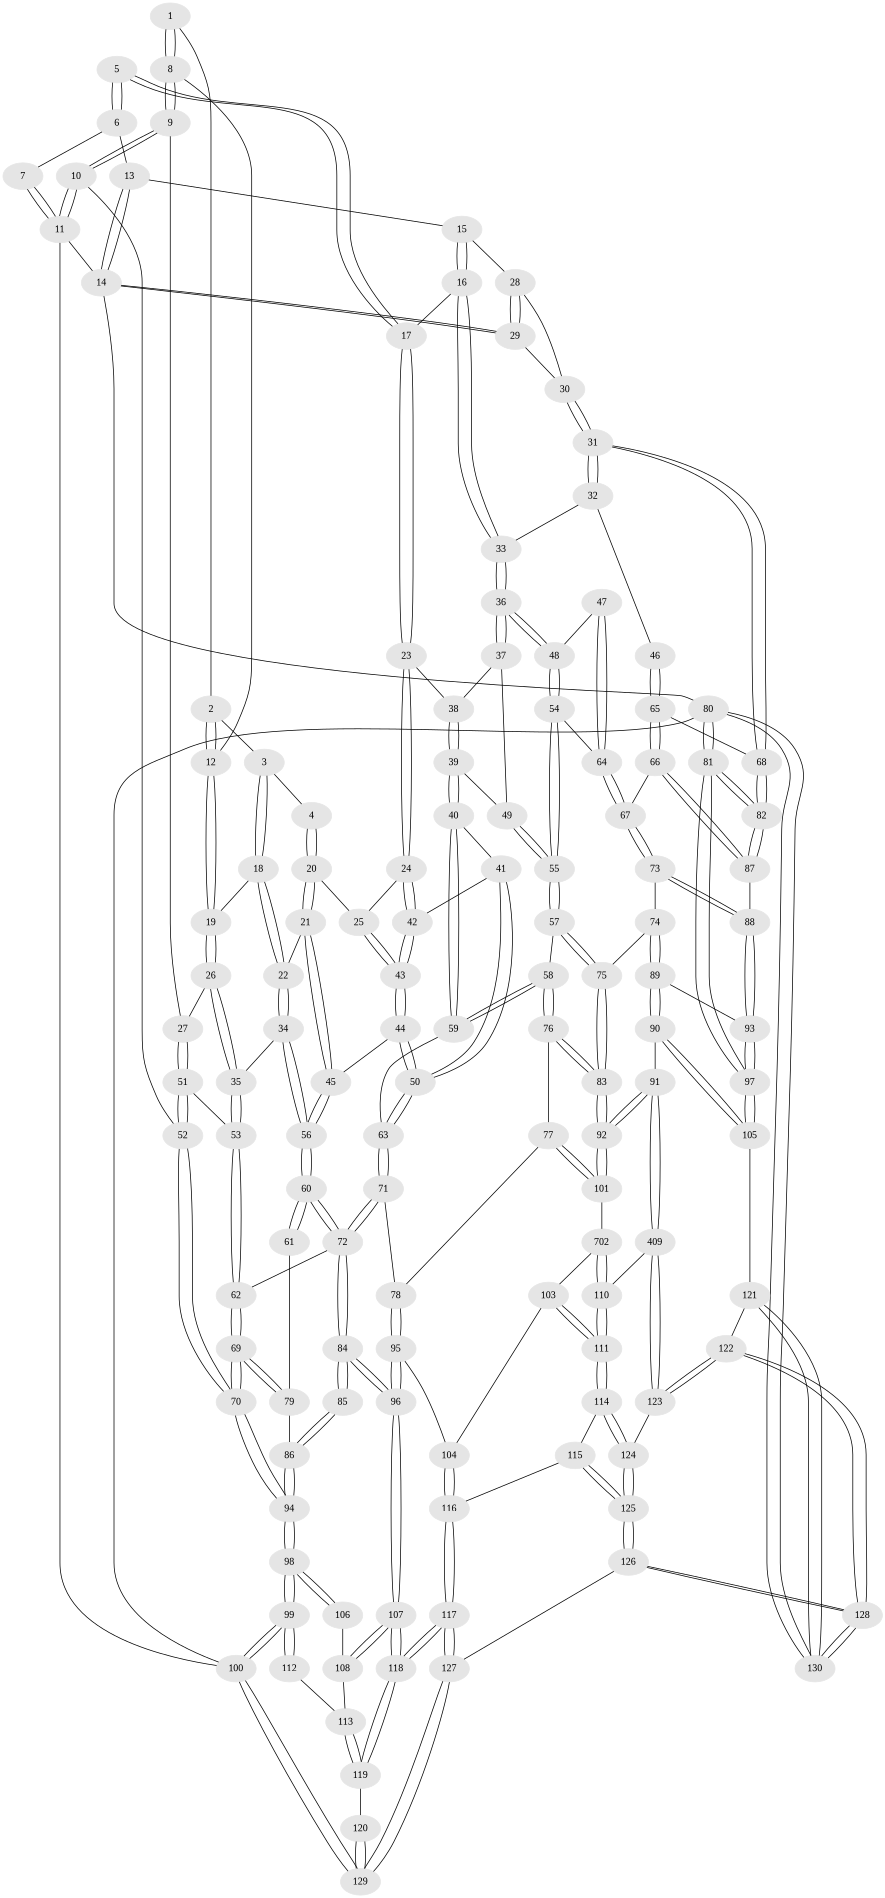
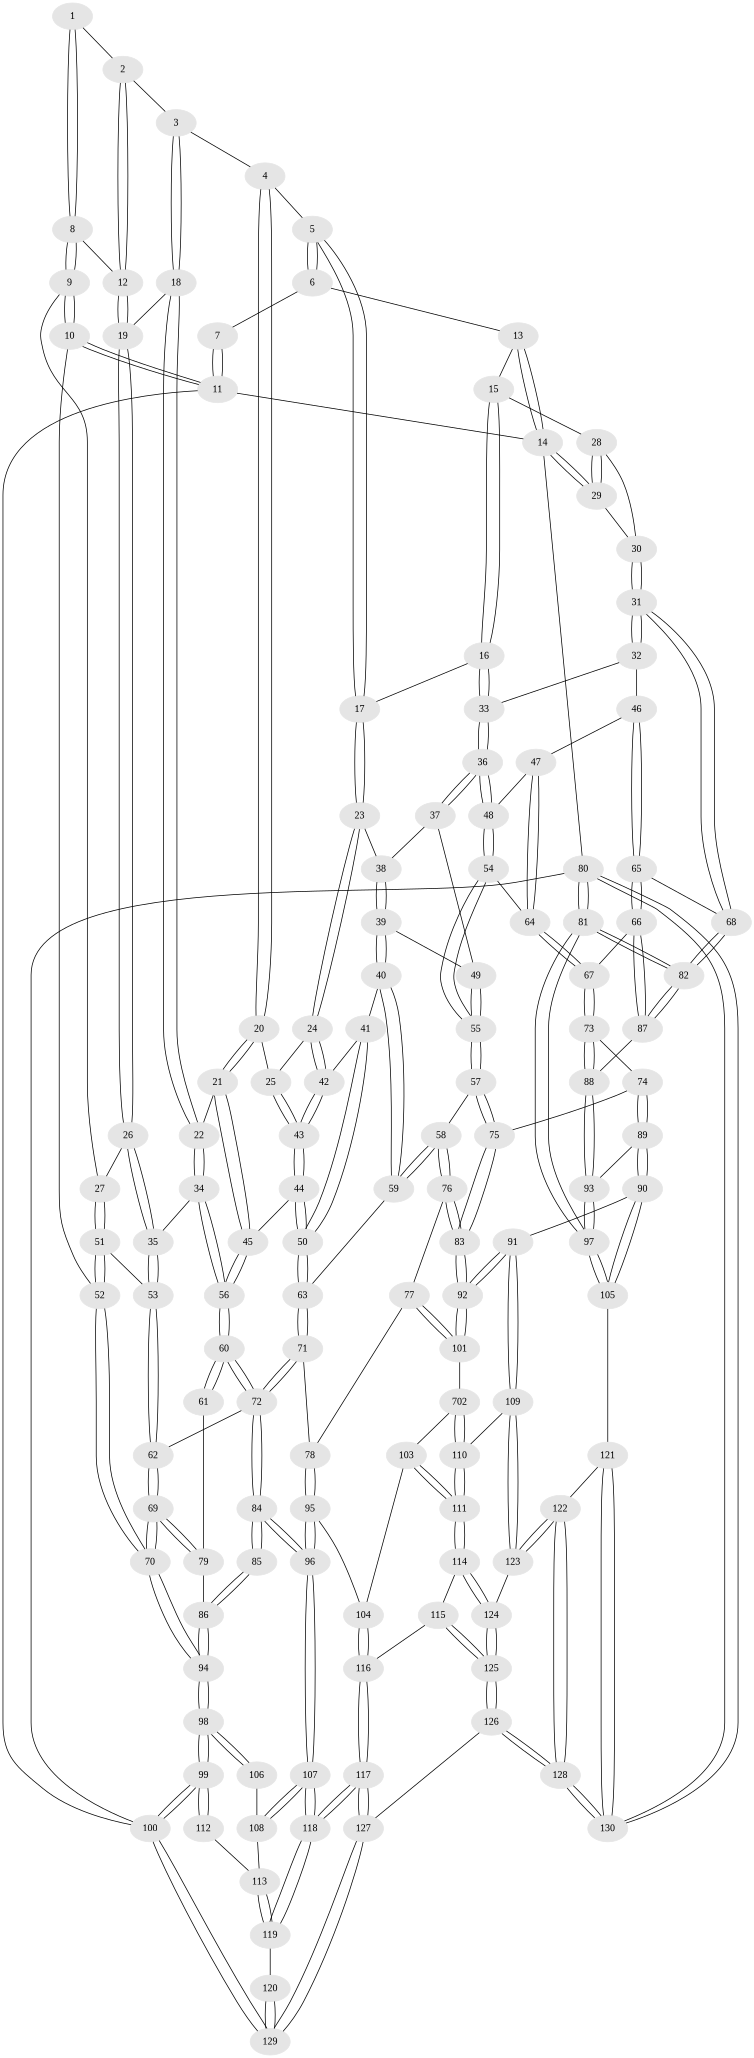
edge "4" -- "5": added
edge "46" -- "47": added
node "409": label "409" -> "109"
